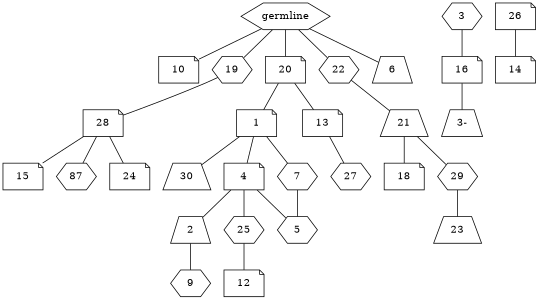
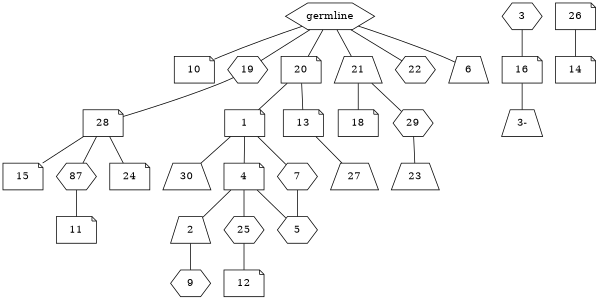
edge "22" -- "21": now "germline" -- "21"
node "27": shape hexagon -> trapezium
node "11": added
